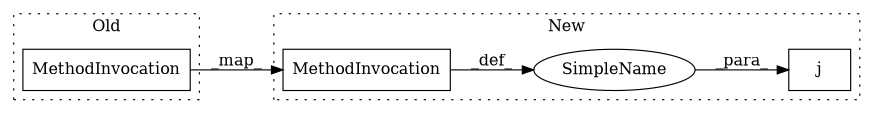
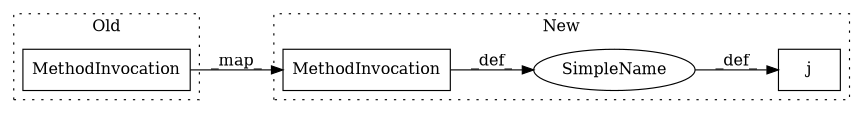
edge "SimpleName" -> "j": label "_para_" -> "_def_"
